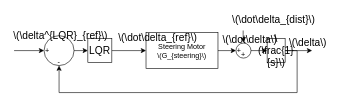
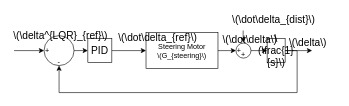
node "LQR": label "LQR" -> "PID"
